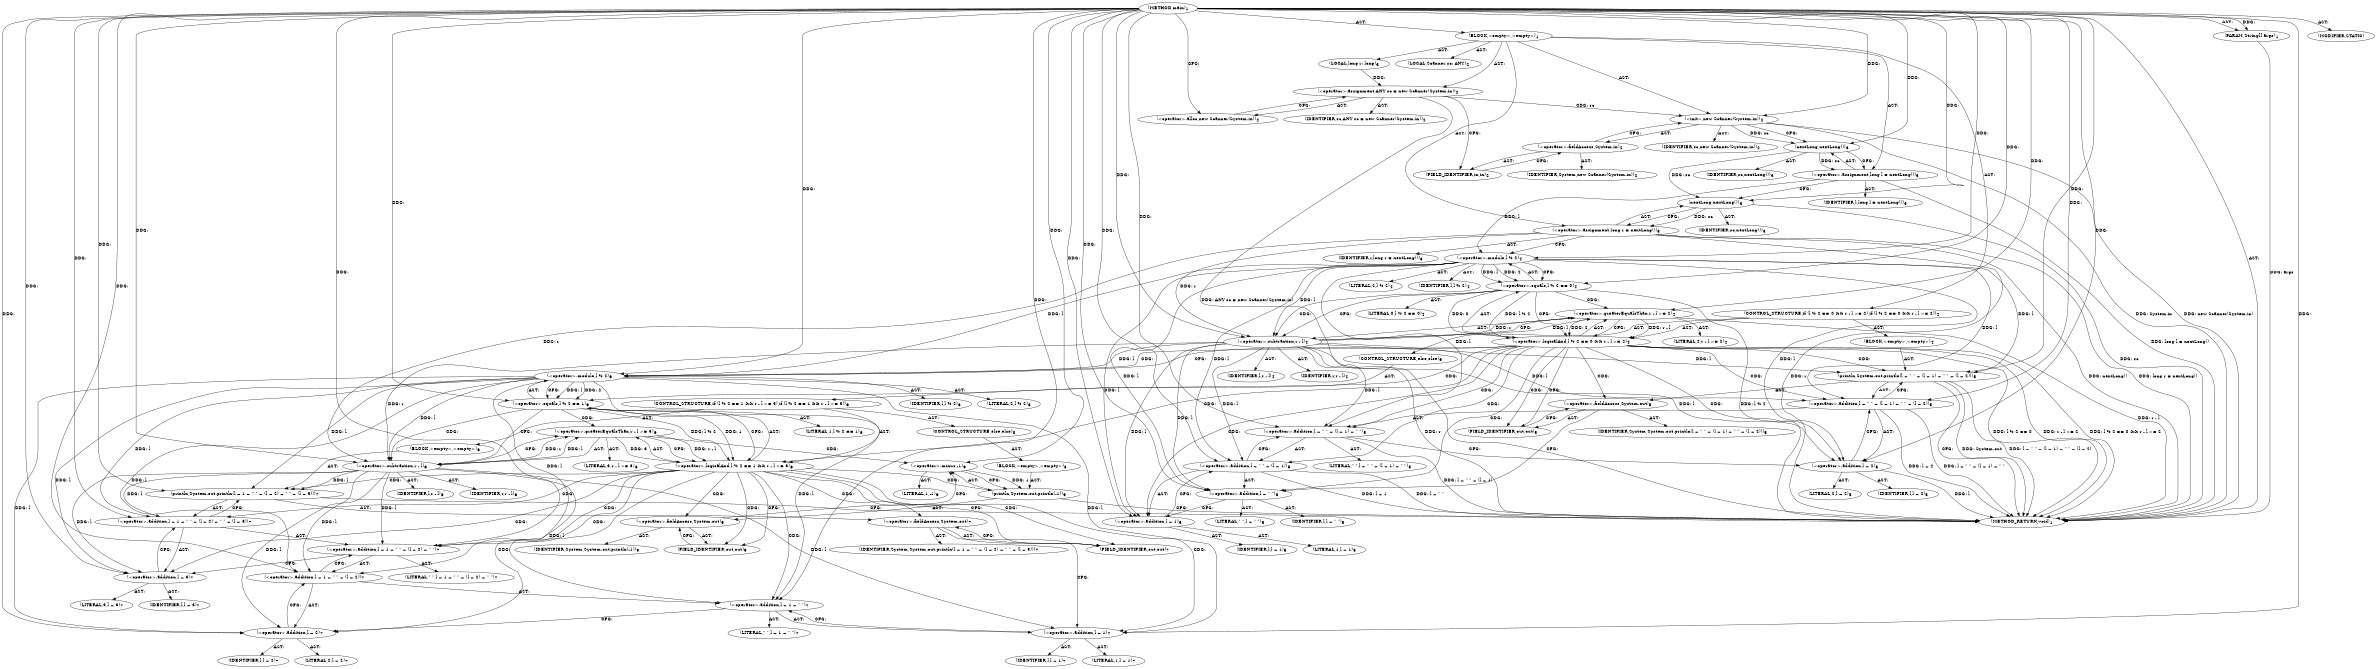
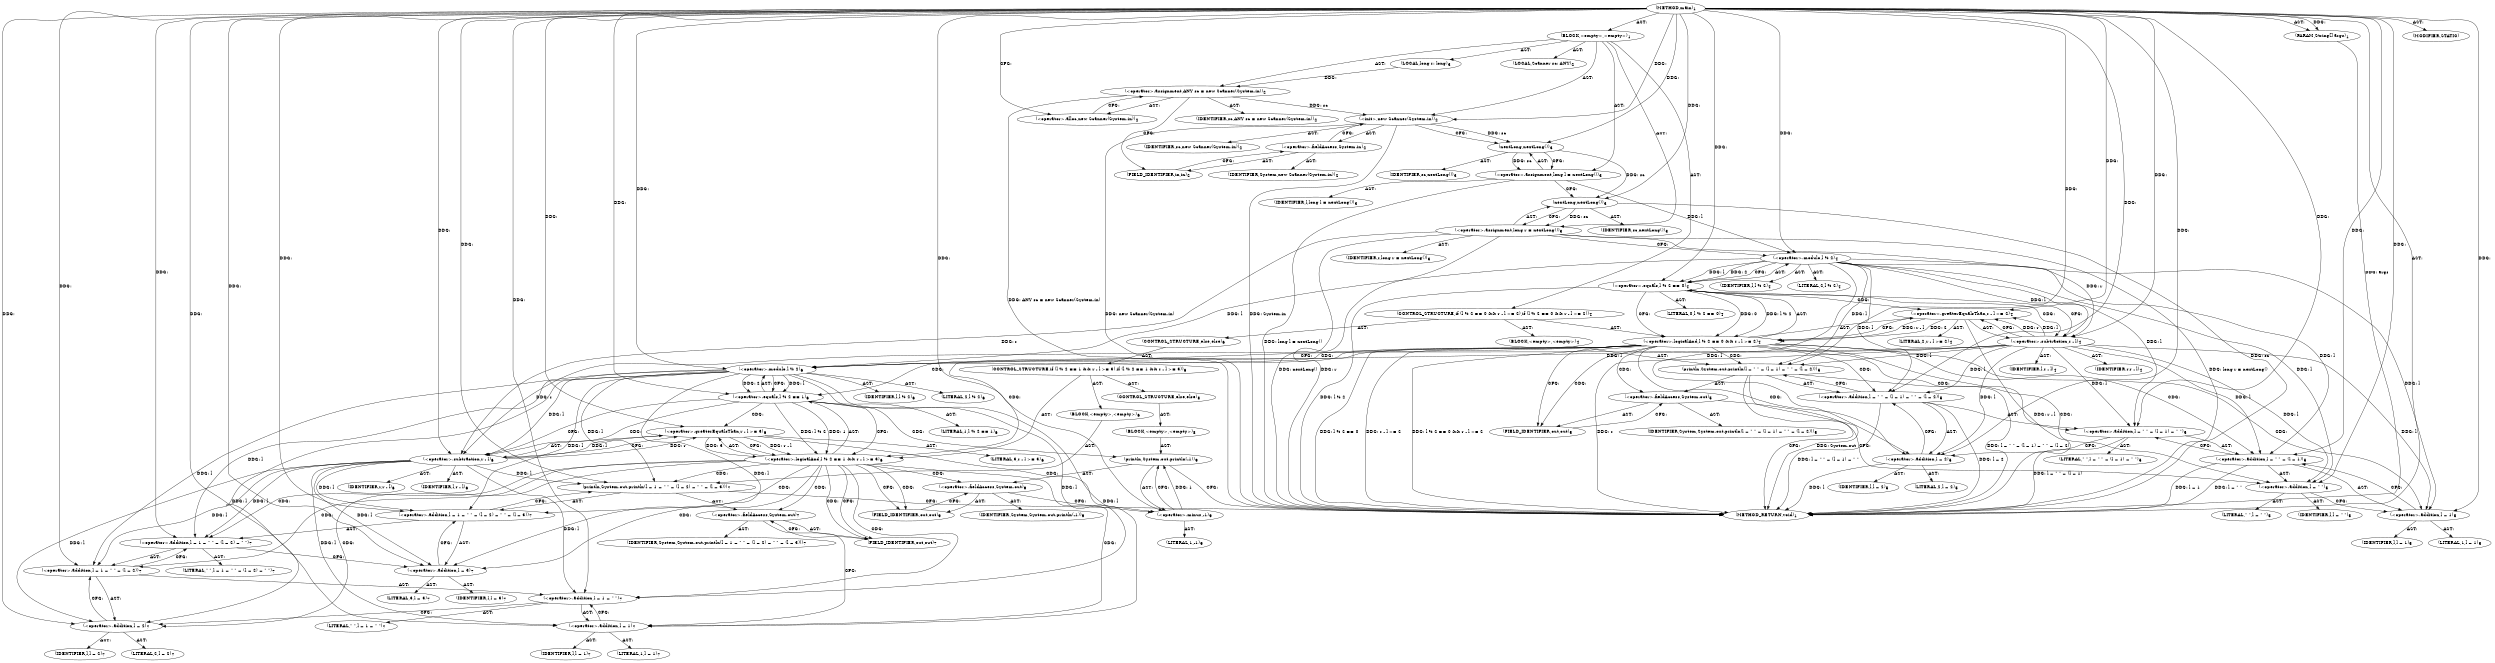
edge "(METHOD,main)" -> "(<operator>.greaterEqualsThan,r - l >= 3)": added, label "DDG:"
edge "(<operator>.assignment,ANY sc = new Scanner(System.in))" -> "(<init>,new Scanner(System.in))": label "CDG: sc" -> "DDG: sc"
edge "(<operator>.logicalAnd,l % 2 == 1 && r - l >= 3)" -> "(println,System.out.println(-1))": now "(<operator>.equals,l % 2 == 1)" -> "(println,System.out.println(-1))"
